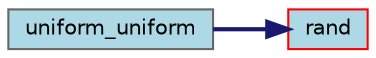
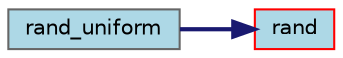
node "uniform_uniform": label "uniform_uniform" -> "rand_uniform"
